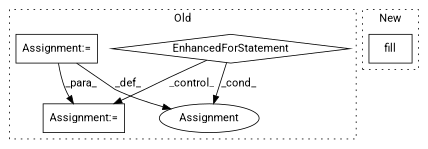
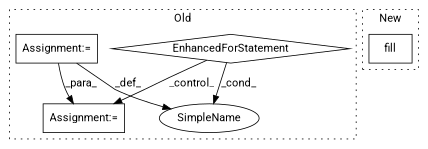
node "Assignment": label "Assignment" -> "SimpleName"
